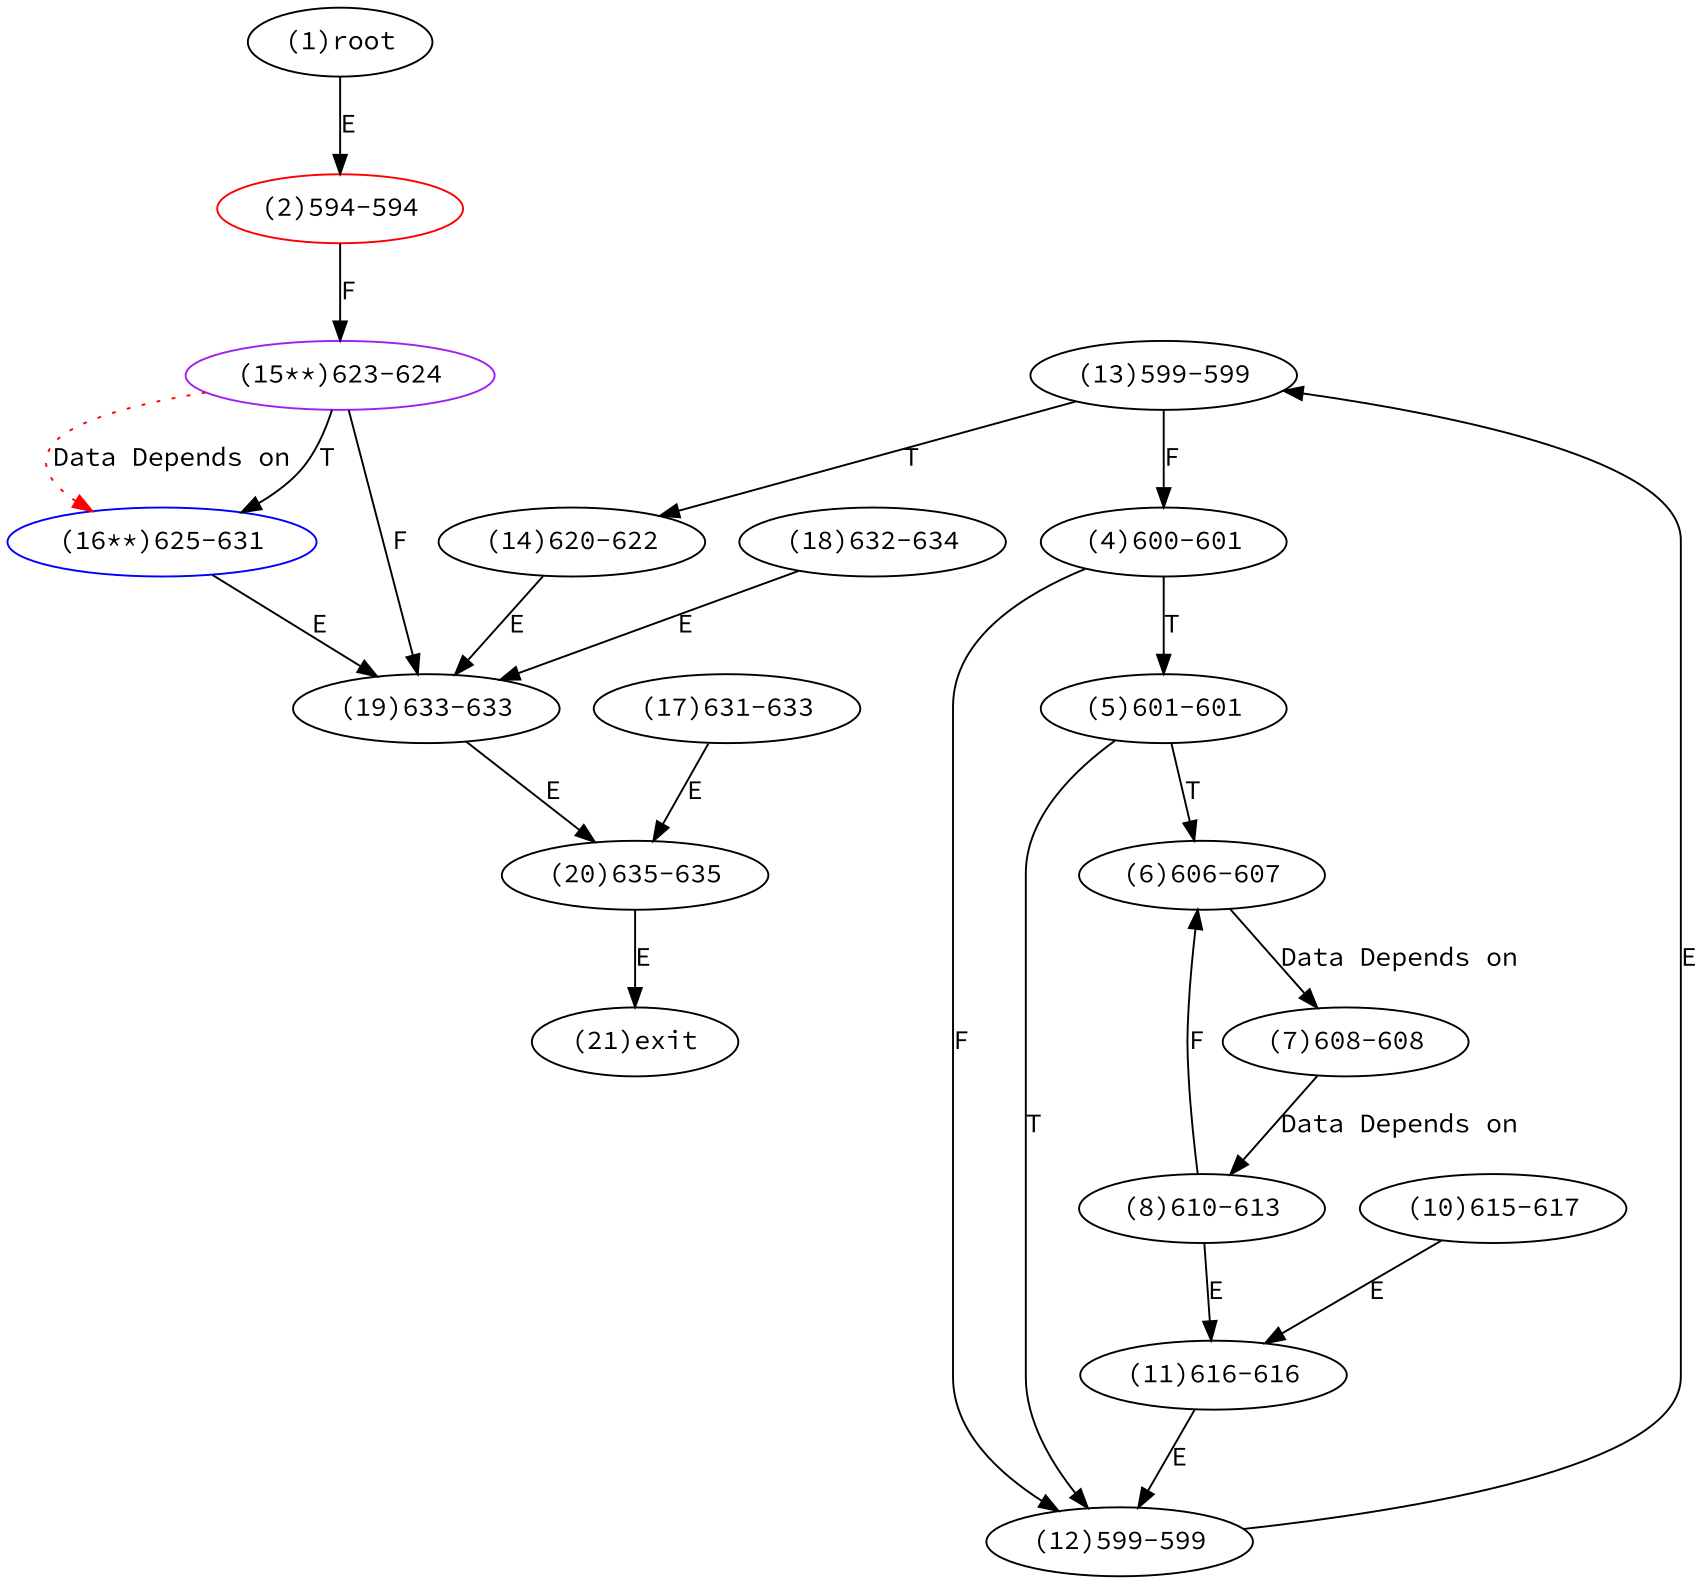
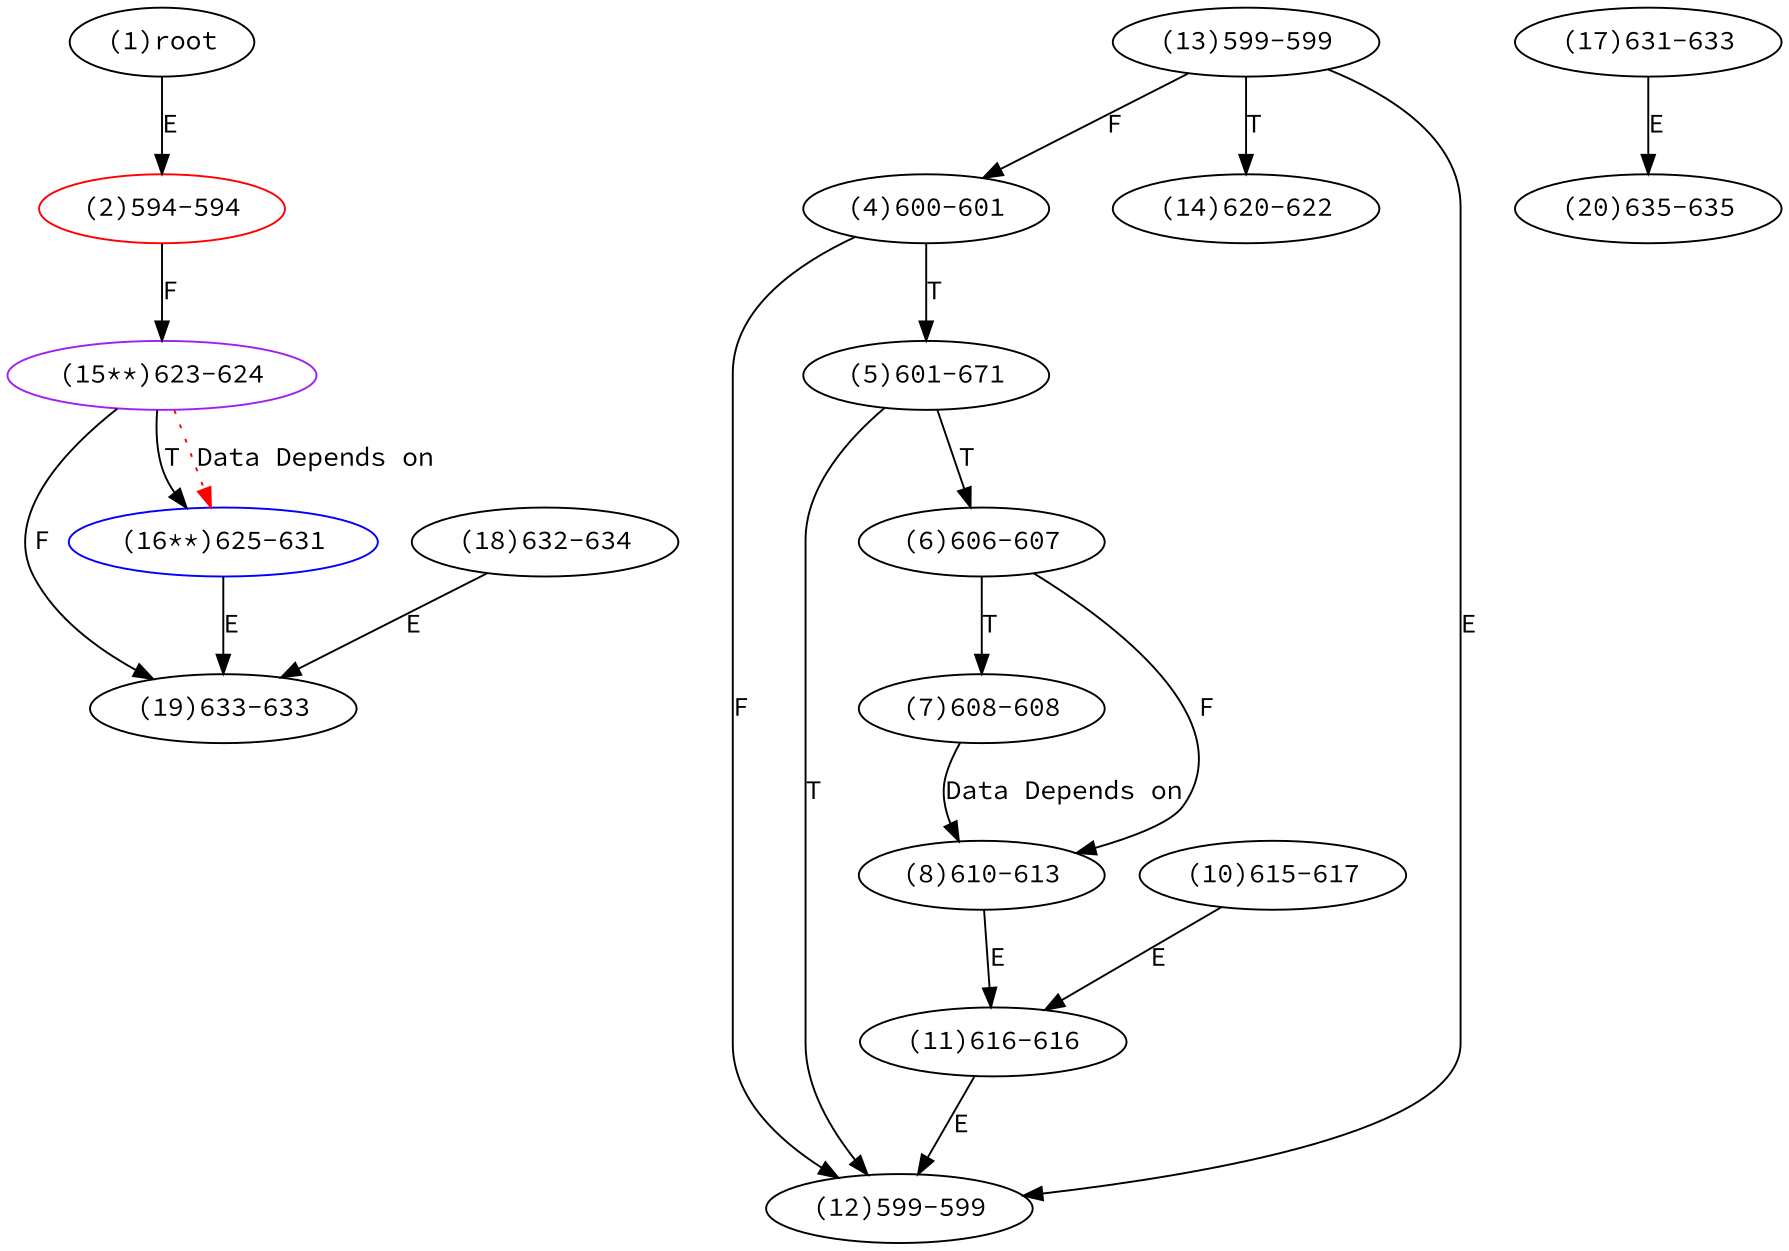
edge "(14)620-622" -> "(19)633-633": removed, label "E"
node "(5)601-601": label "(5)601-601" -> "(5)601-671"
edge "(19)633-633" -> "(20)635-635": removed, label "E"
edge "(6)606-607" -> "(7)608-608": label "Data Depends on" -> "T"
edge "(12)599-599" -> "(13)599-599": reversed
node "(21)exit": removed
edge "(8)610-613" -> "(6)606-607": reversed
